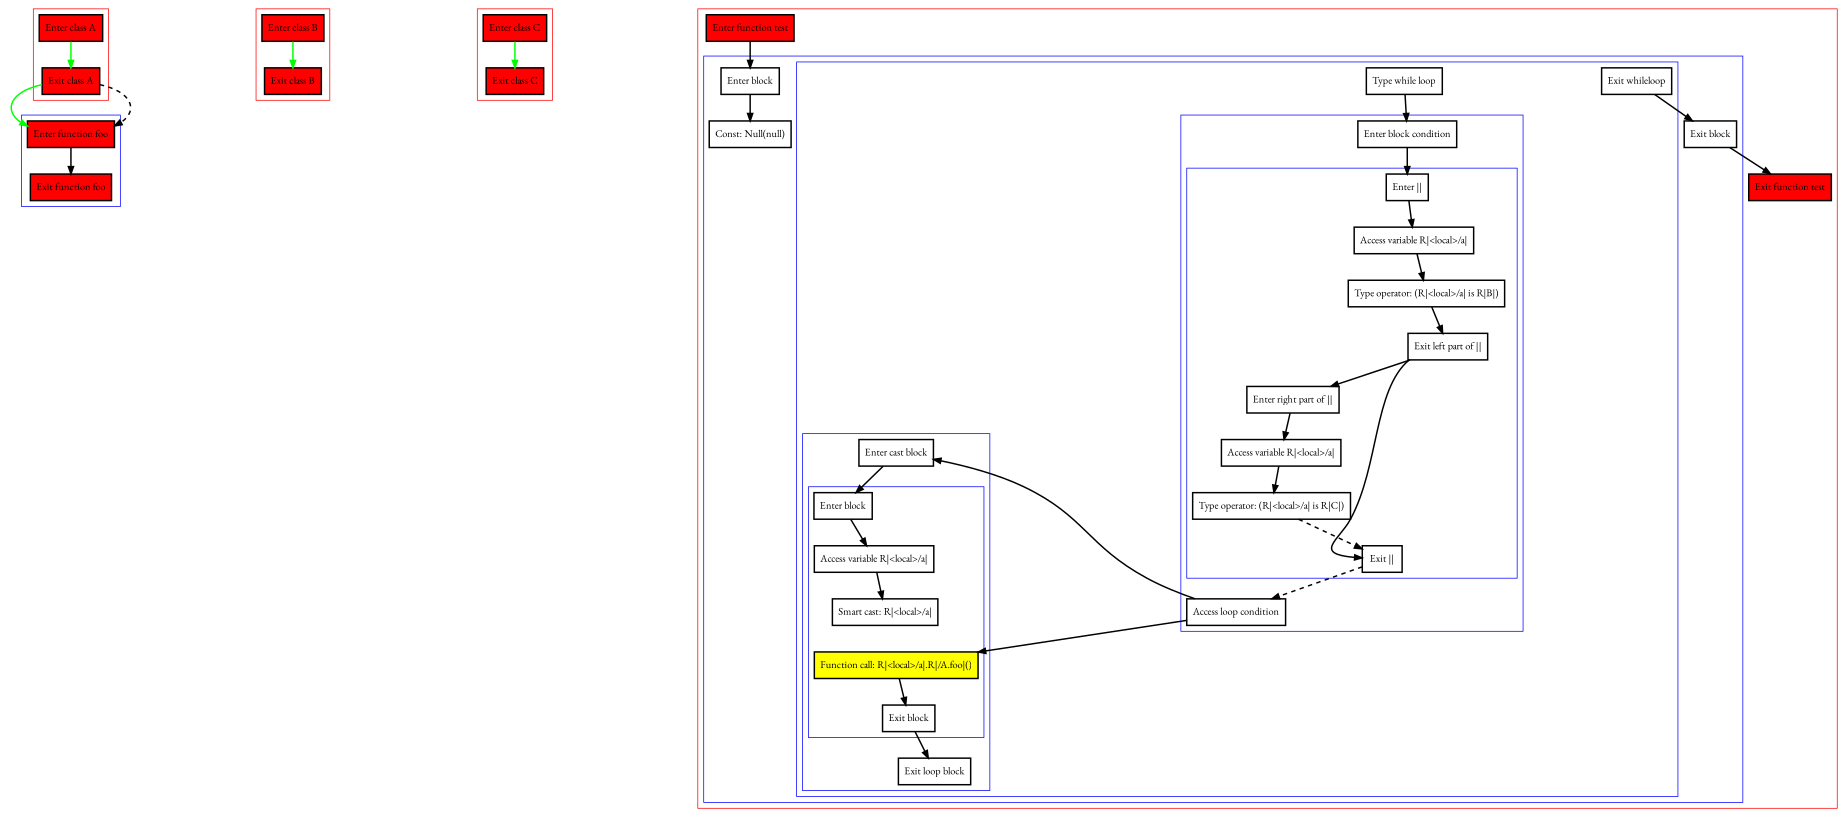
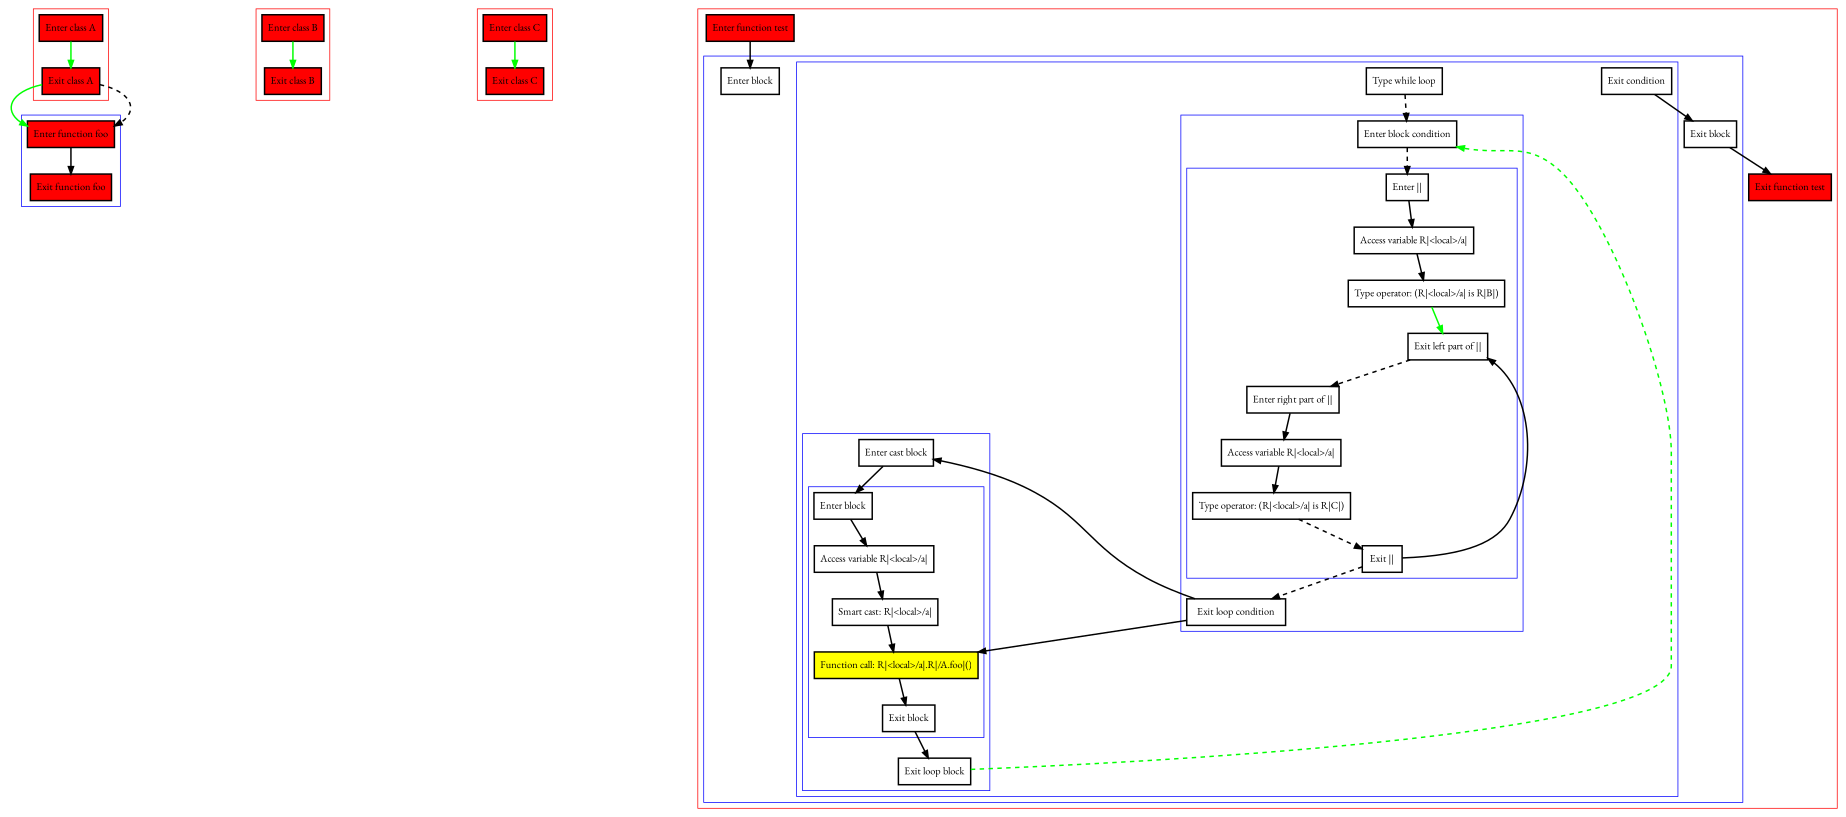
node "Exit whileloop": label "Exit whileloop" -> "Exit condition"
edge "Type while loop" -> "Enter block condition": style solid -> dashed
node "Const: Null(null)": removed
edge "Enter block condition" -> "Enter ||": style solid -> dashed
edge "Type operator: (R|<local>/a| is R|B|)" -> "Exit left part of ||": color black -> green
edge "Exit left part of ||" -> "Enter right part of ||": style solid -> dashed
edge "Exit left part of ||" -> "Exit ||": reversed
node "Access loop condition": label "Access loop condition" -> "Exit loop condition"
edge "Smart cast: R|<local>/a|" -> "Function call: R|<local>/a|.R|/A.foo|()": added
edge "Exit loop block" -> "Enter block condition": added
